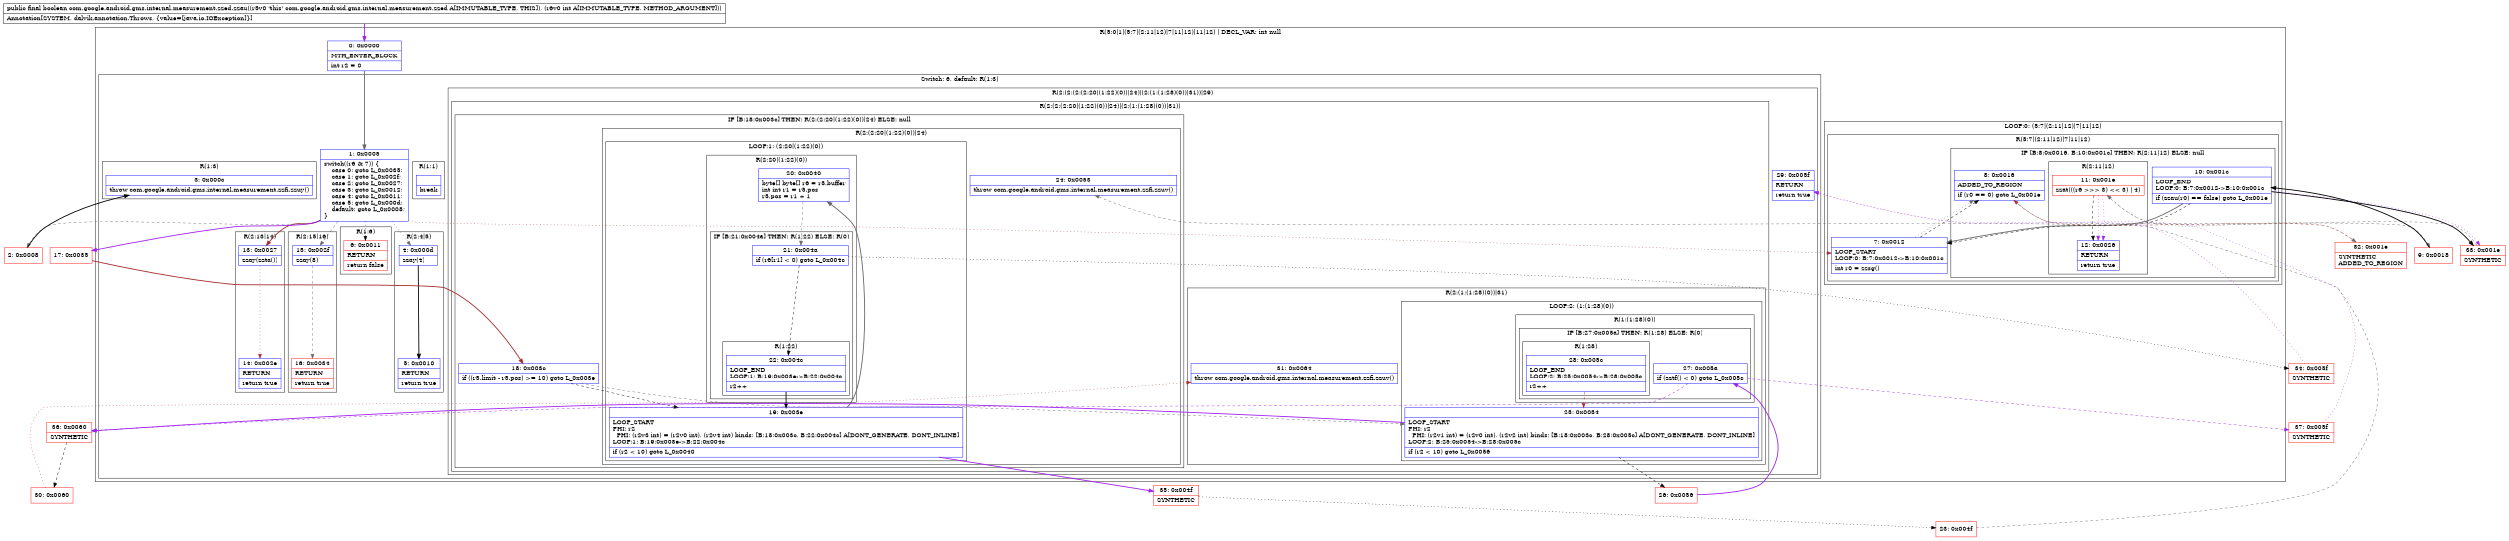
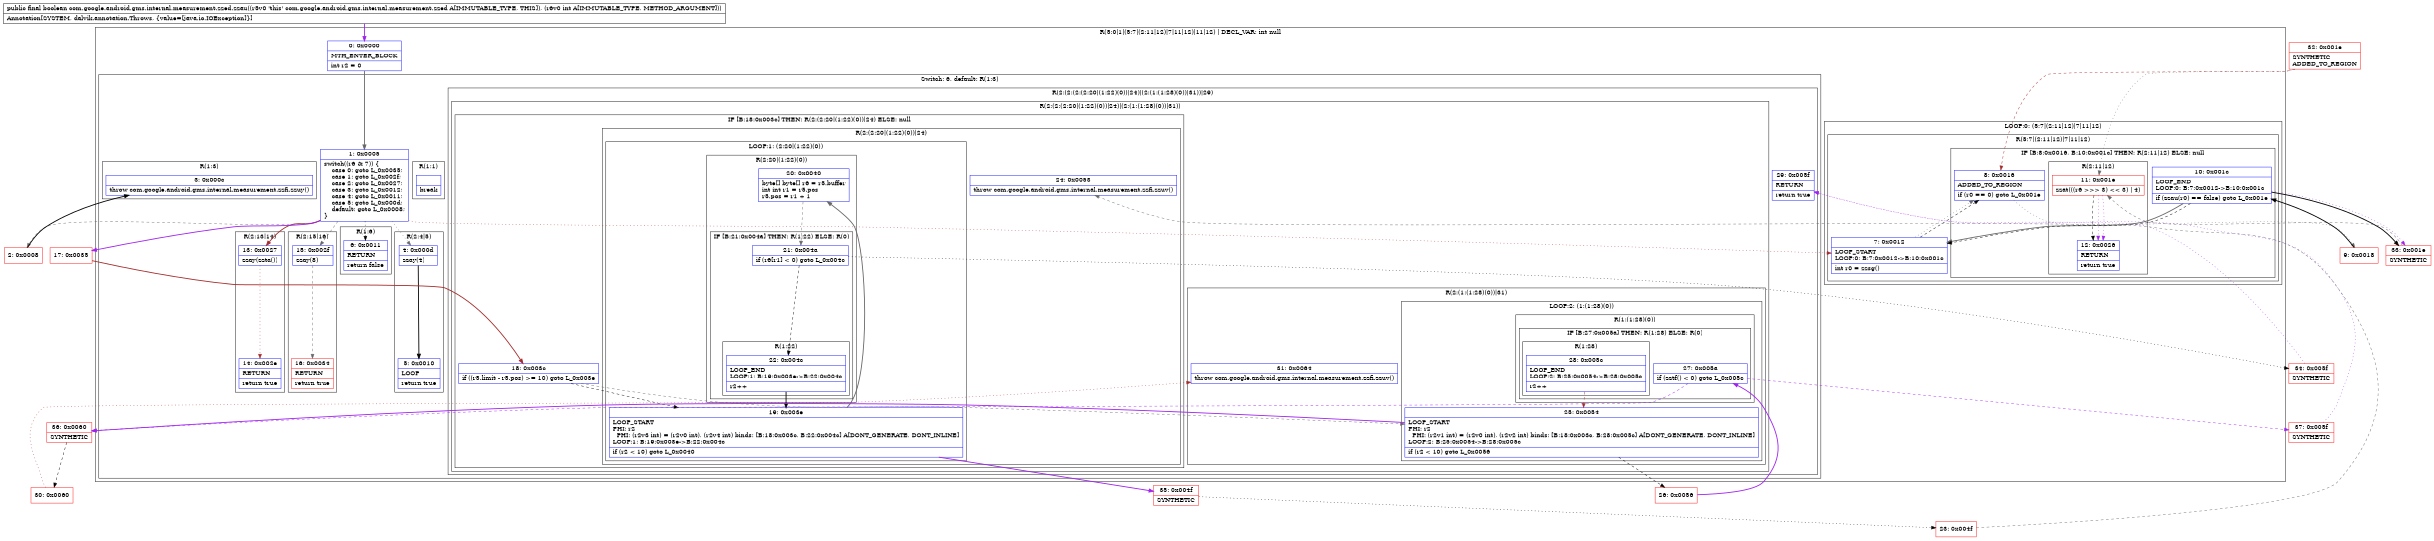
edge "8: 0x0016" -> "9: 0x0018": style dashed -> dotted
edge "11: 0x001e" -> "32: 0x001e": reversed
node "6: 0x0011": color red -> blue
node "5: 0x0010": text "RETURN" -> "LOOP"
